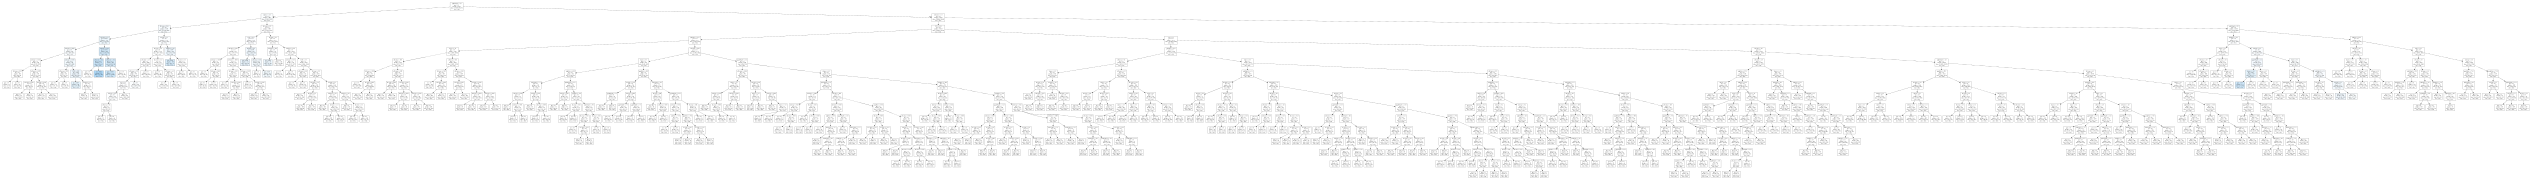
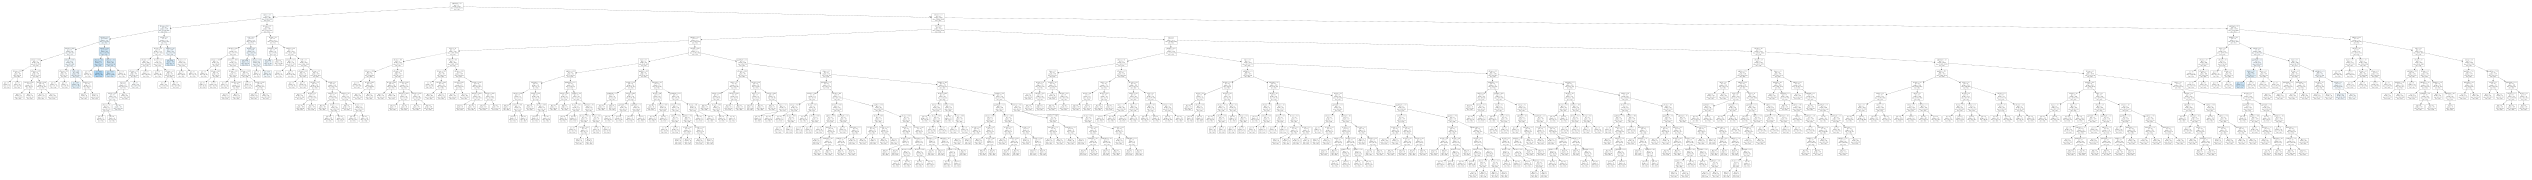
node "gini = 0.5 samples = 314 value = [156, 158] class = True": added
